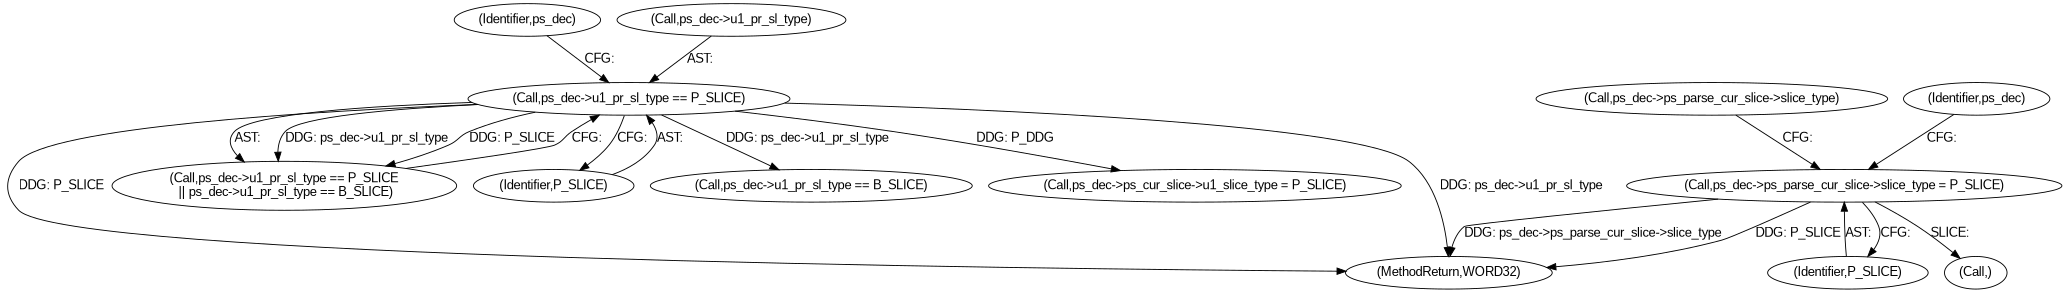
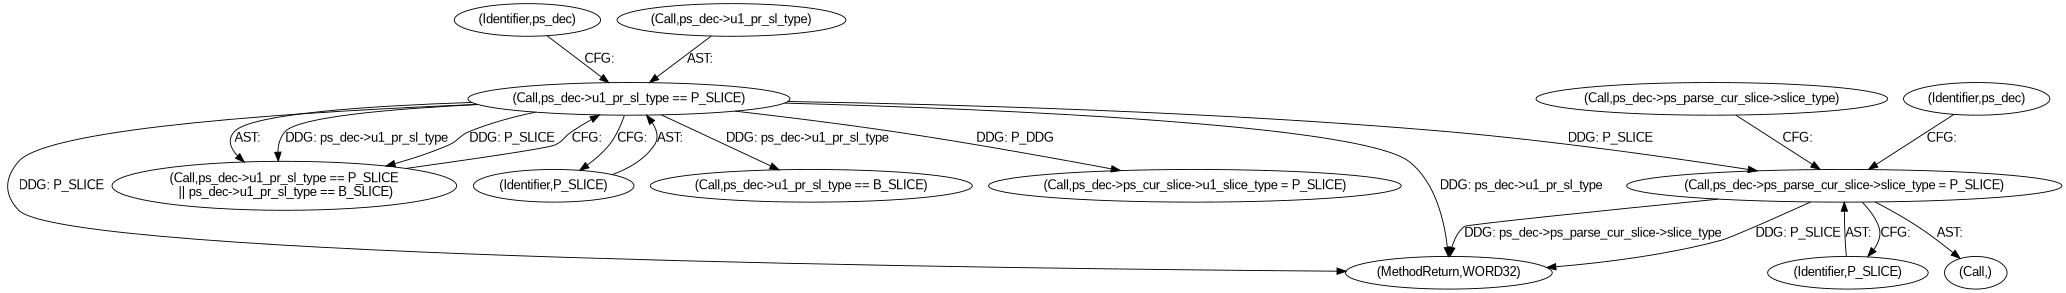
edge "(Call,ps_dec->u1_pr_sl_type == P_SLICE)" -> "(Call,ps_dec->ps_parse_cur_slice->slice_type = P_SLICE)": added, label "DDG: P_SLICE"
edge "(Call,ps_dec->ps_parse_cur_slice->slice_type = P_SLICE)" -> "(Call,)": label "SLICE: " -> "AST: "
